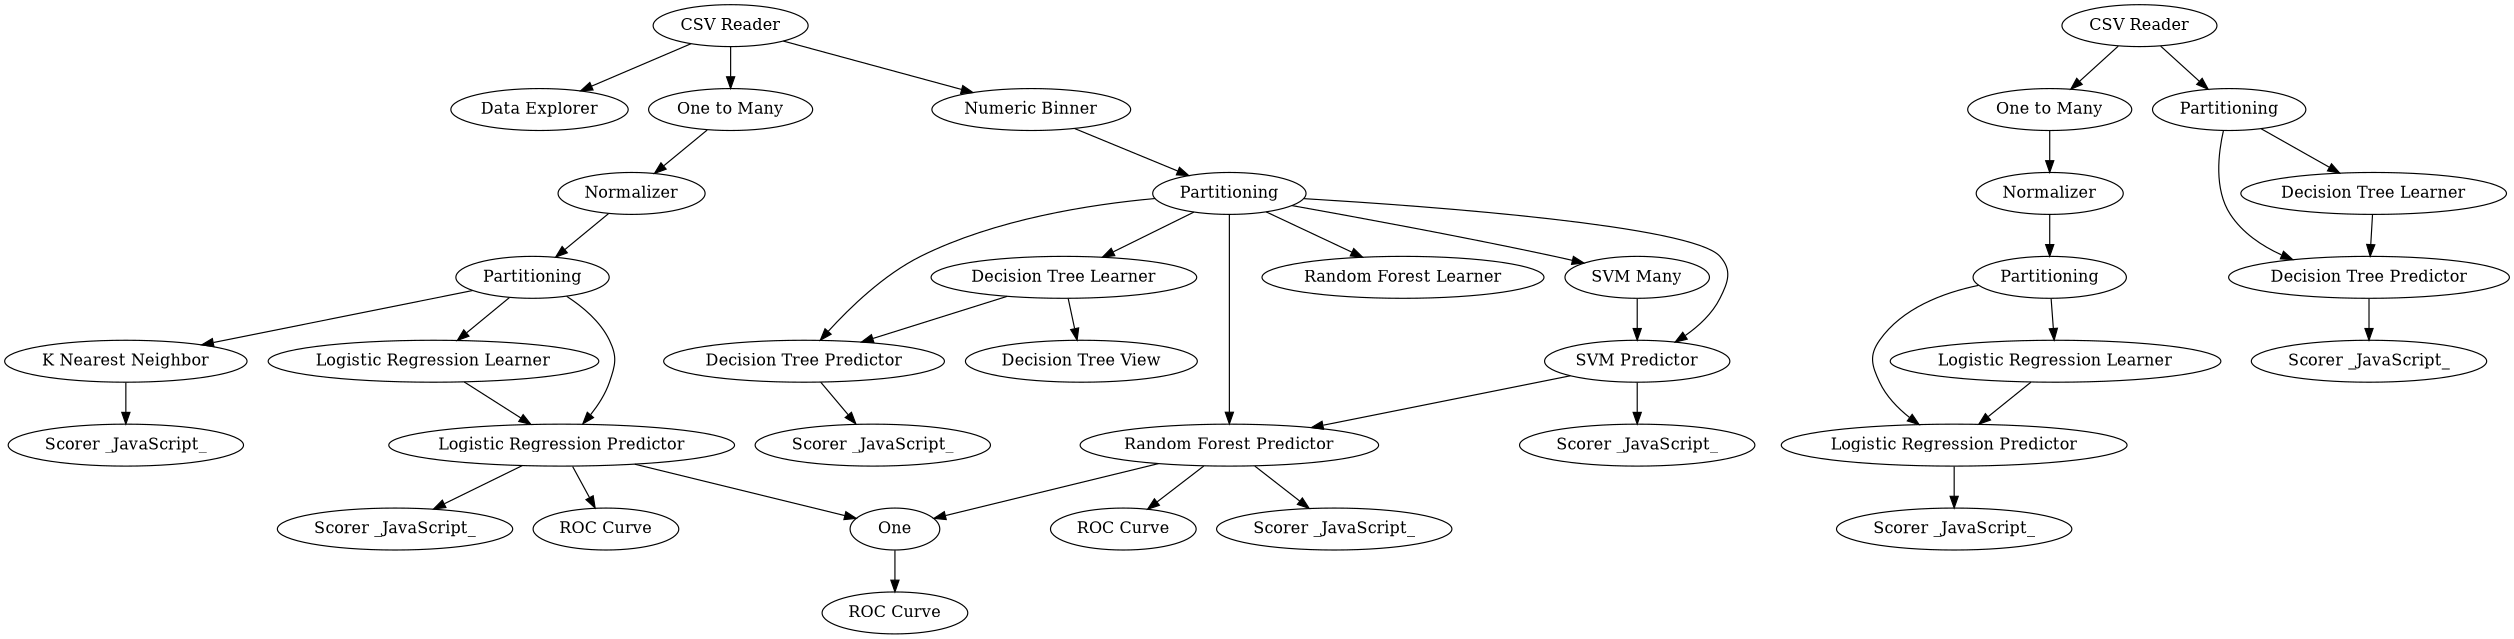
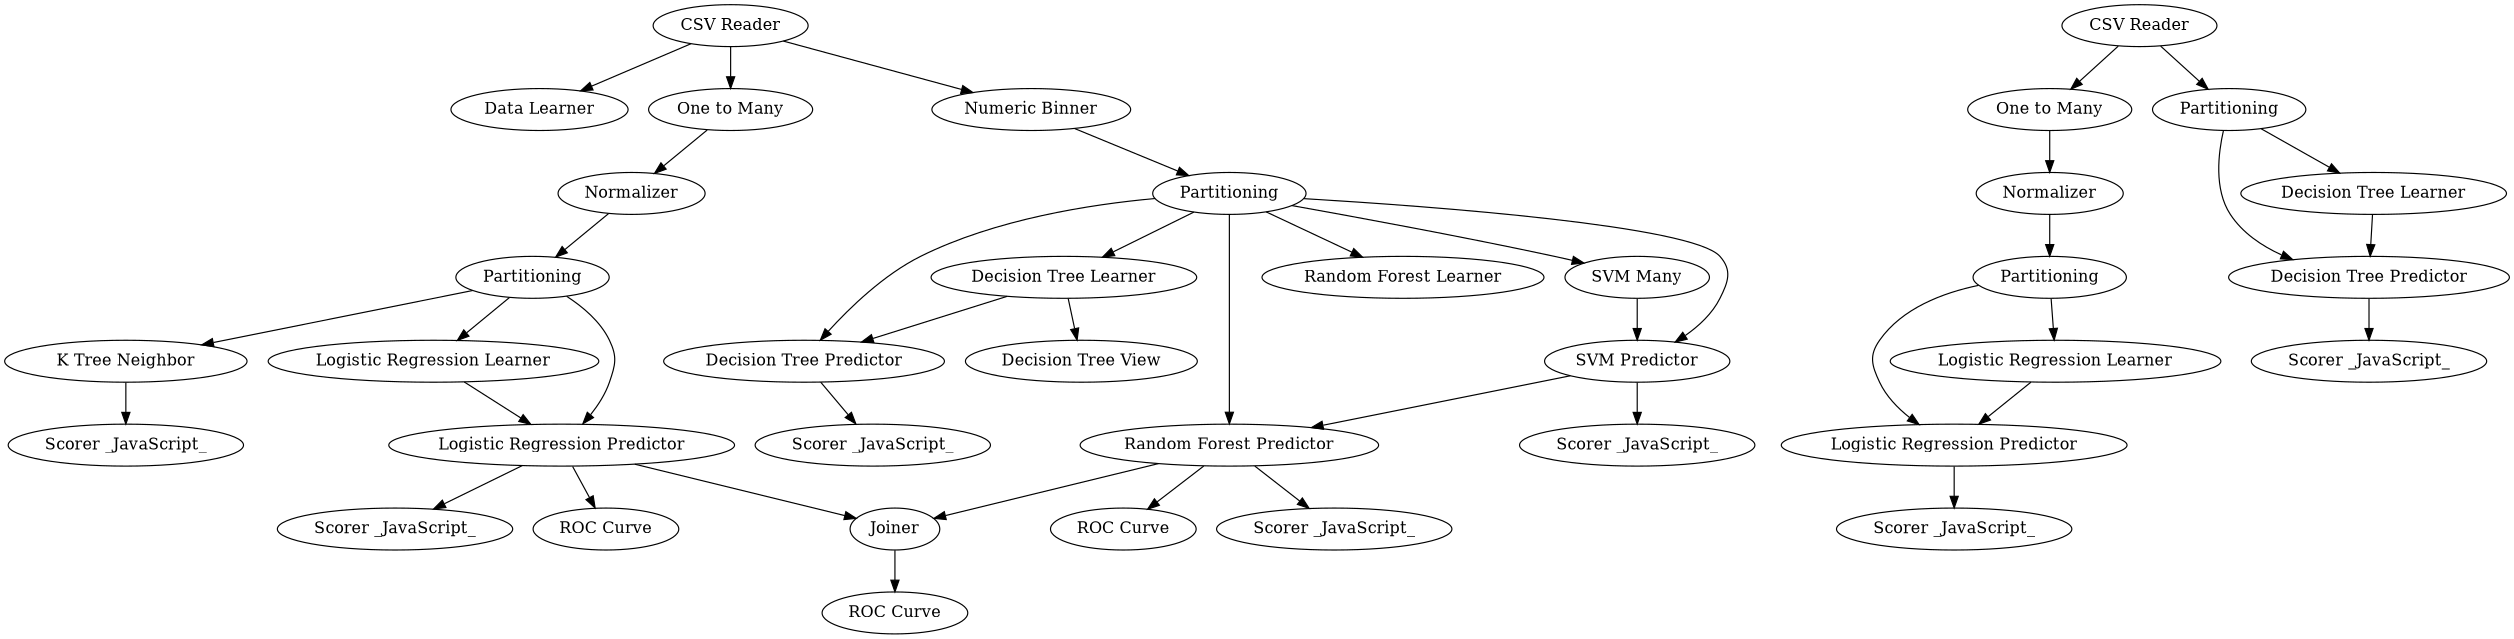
node "Data Explorer": label "Data Explorer" -> "Data Learner"
node "K Nearest Neighbor": label "K Nearest Neighbor" -> "K Tree Neighbor"
node "One": label "One" -> "Joiner"
